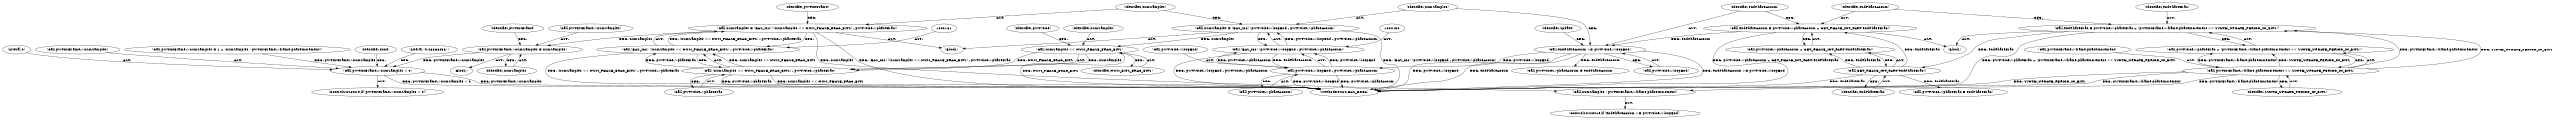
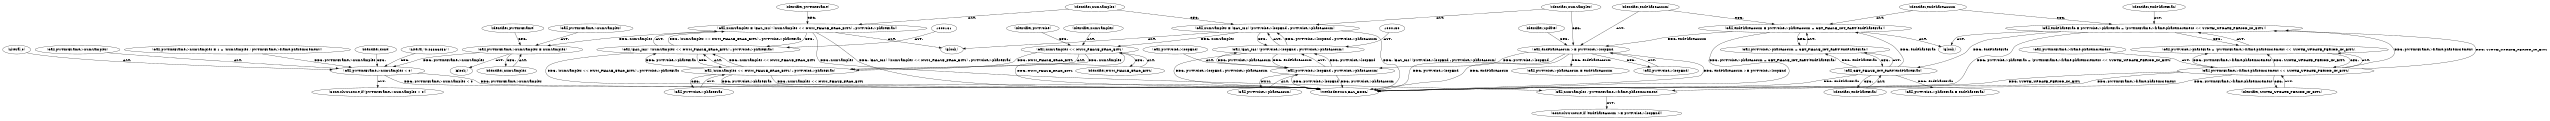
node "(Identifier,NUM_BITS_FRAC_BITS)": label "(Identifier,NUM_BITS_FRAC_BITS)" -> "(Identifier,NUM_PHASE_FRAC_BITS)"
edge "(Call,pWTVoice->loopEnd - pWTVoice->phaseAccum)" -> "(Call,pWTVoice->phaseAccum)": label "CFG: " -> "NUM: "
